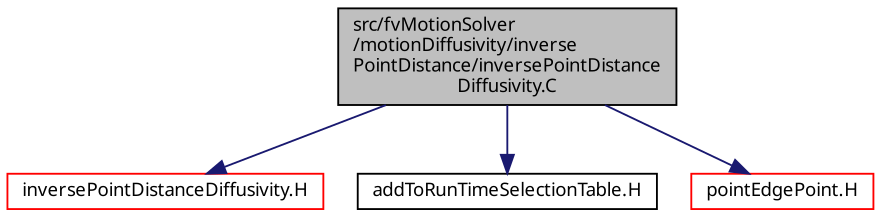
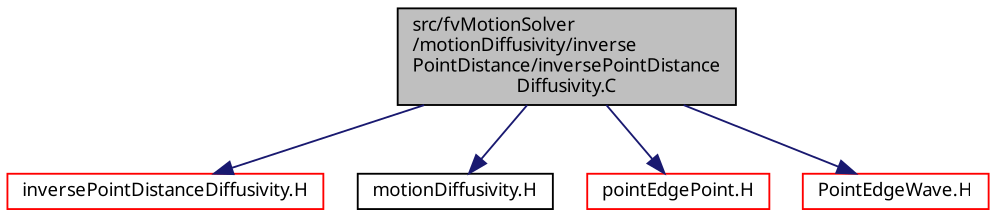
node "addToRunTimeSelectionTable.H": label "addToRunTimeSelectionTable.H" -> "motionDiffusivity.H"
node "PointEdgeWave.H": added
